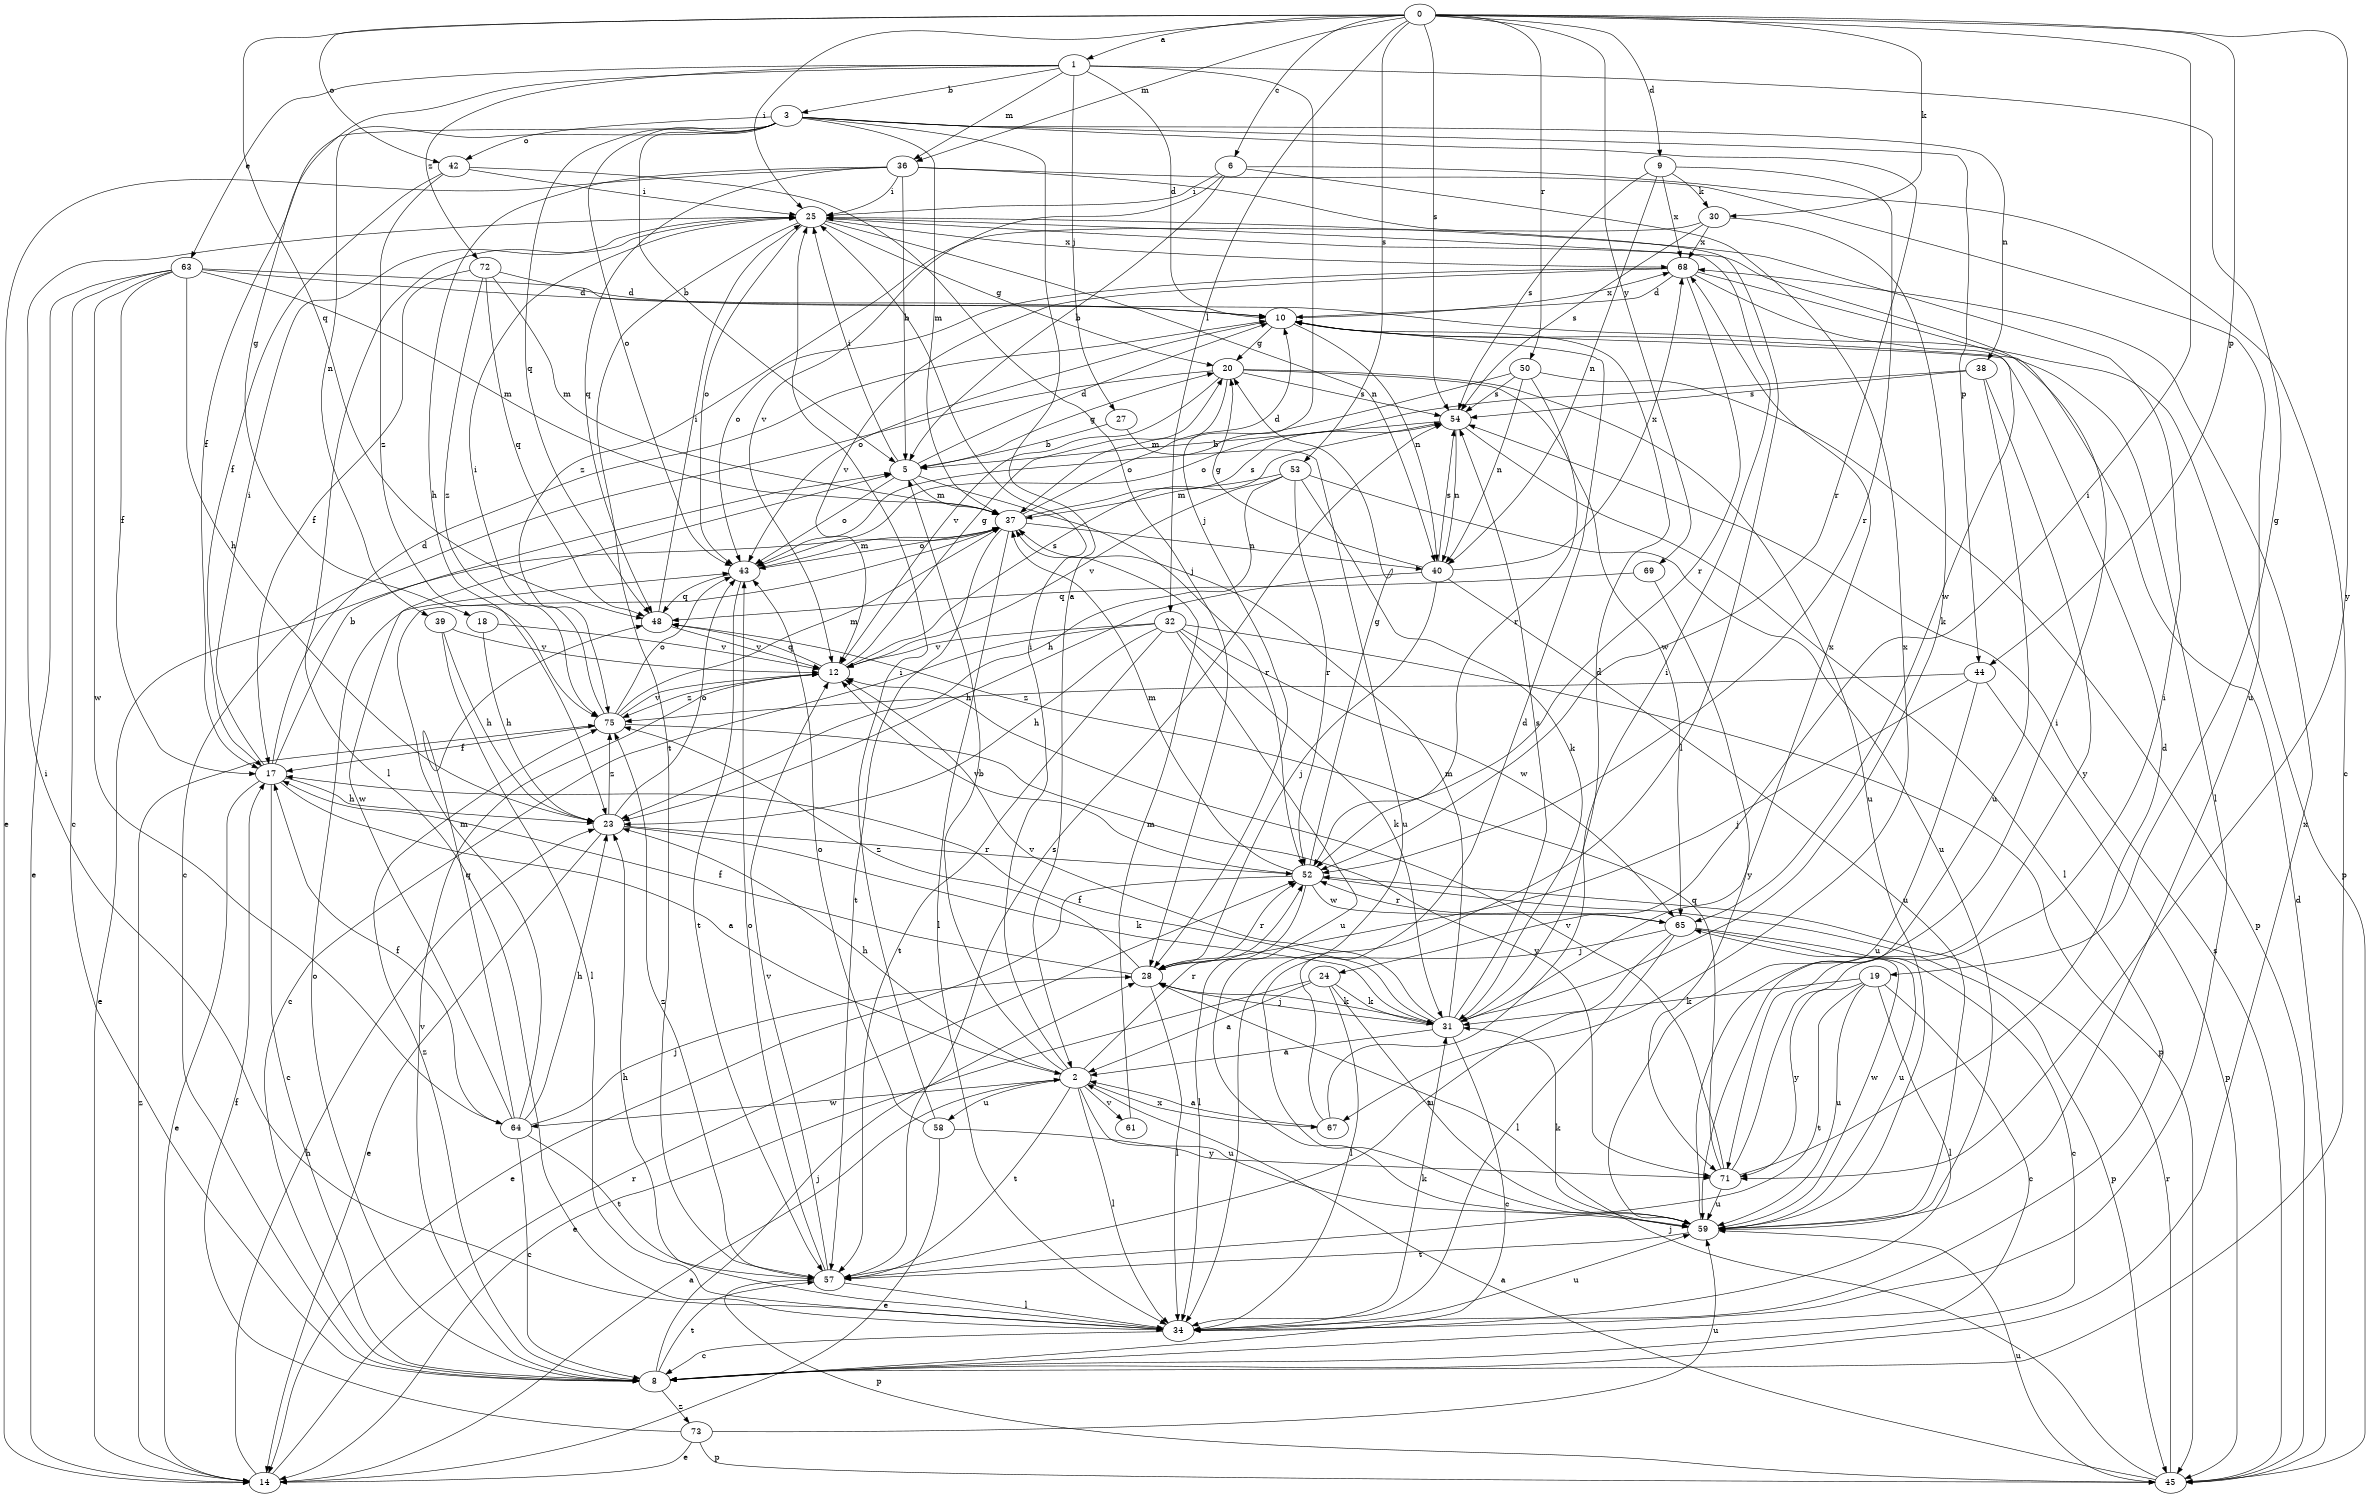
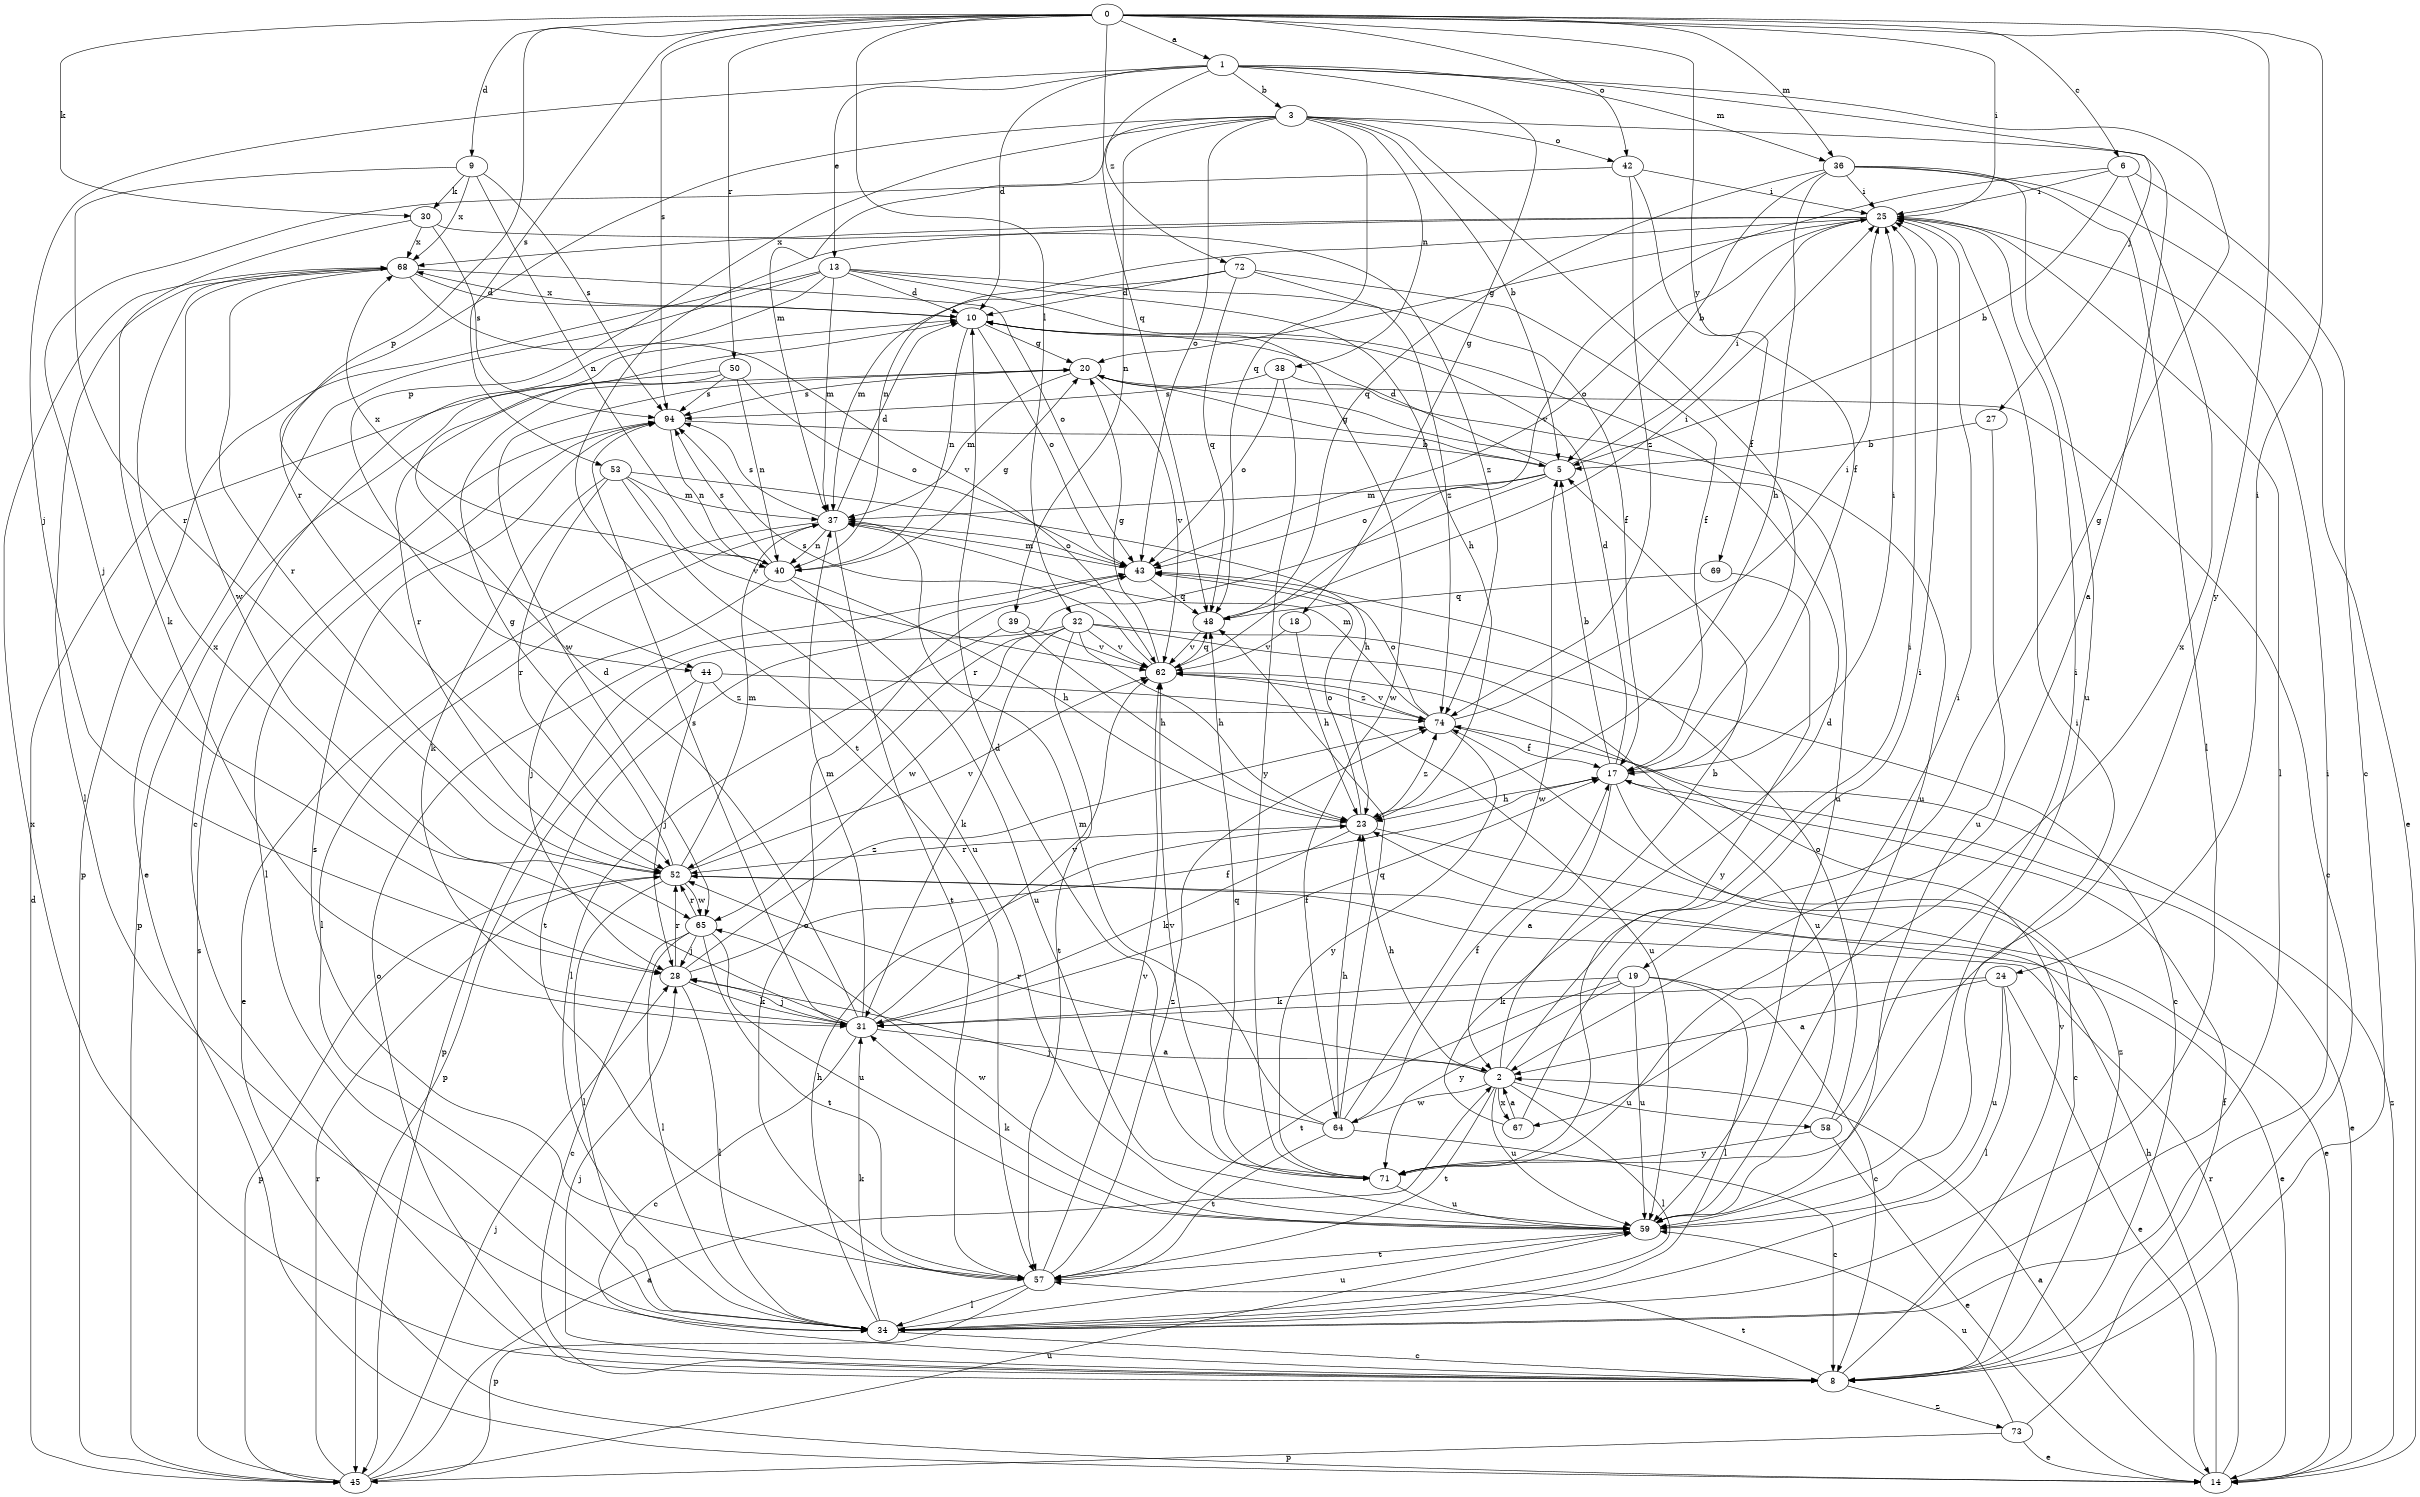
node "63": label "63" -> "13"
node "54": label "54" -> "94"
node "12": label "12" -> "62"
node "75": label "75" -> "74"
node "61": removed
